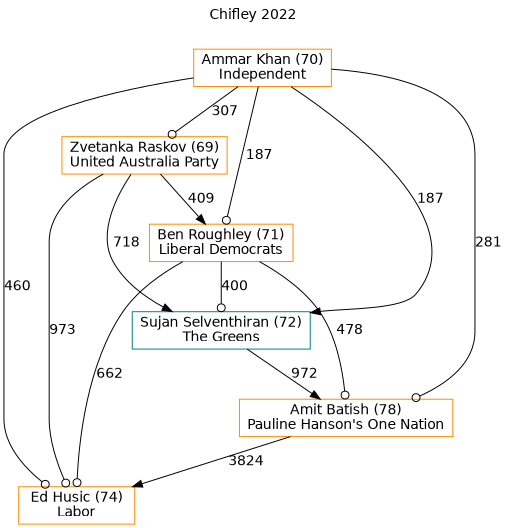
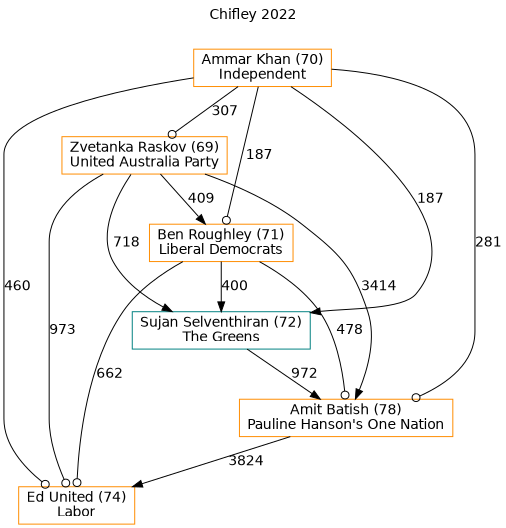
edge "Zvetanka Raskov (69) United Australia Party" -> "Amit Batish (78) Pauline Hanson's One Nation": added, label "3414"
edge "Ben Roughley (71) Liberal Democrats" -> "Sujan Selventhiran (72) The Greens": arrowhead odot -> normal
node "Ed Husic (74) Labor": label "Ed Husic (74) Labor" -> "Ed United (74) Labor"
